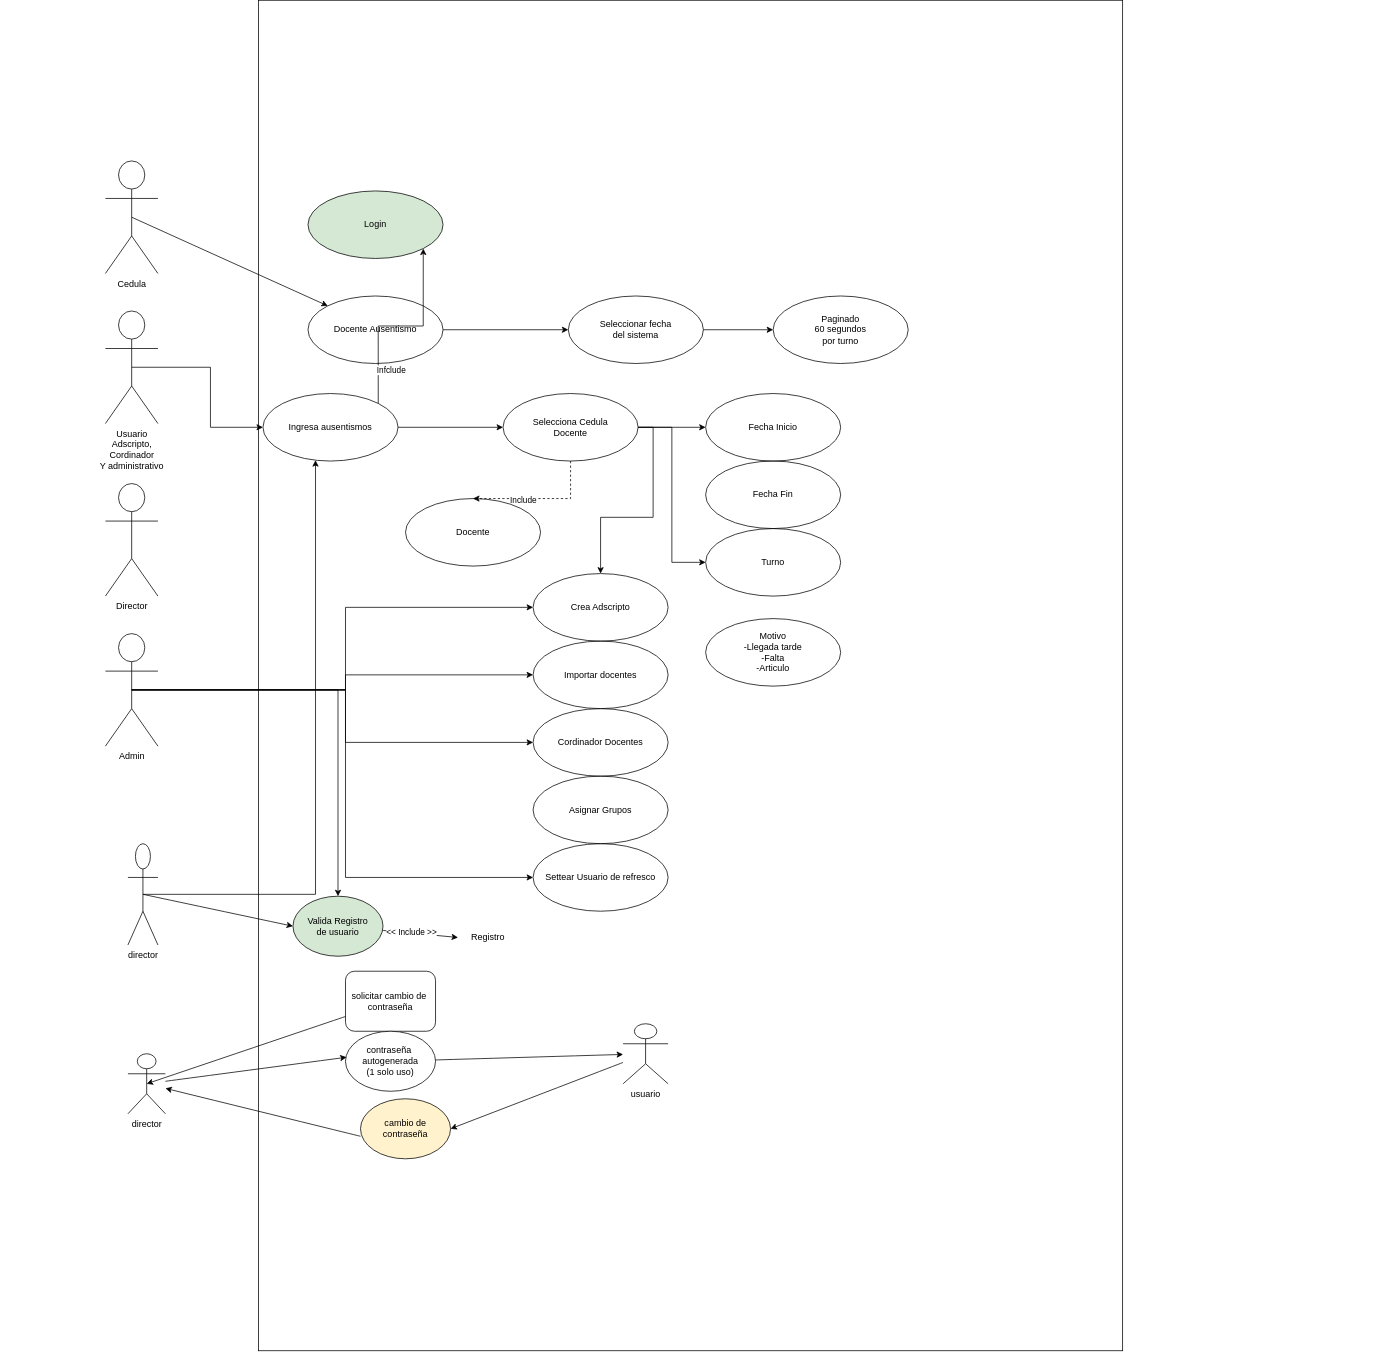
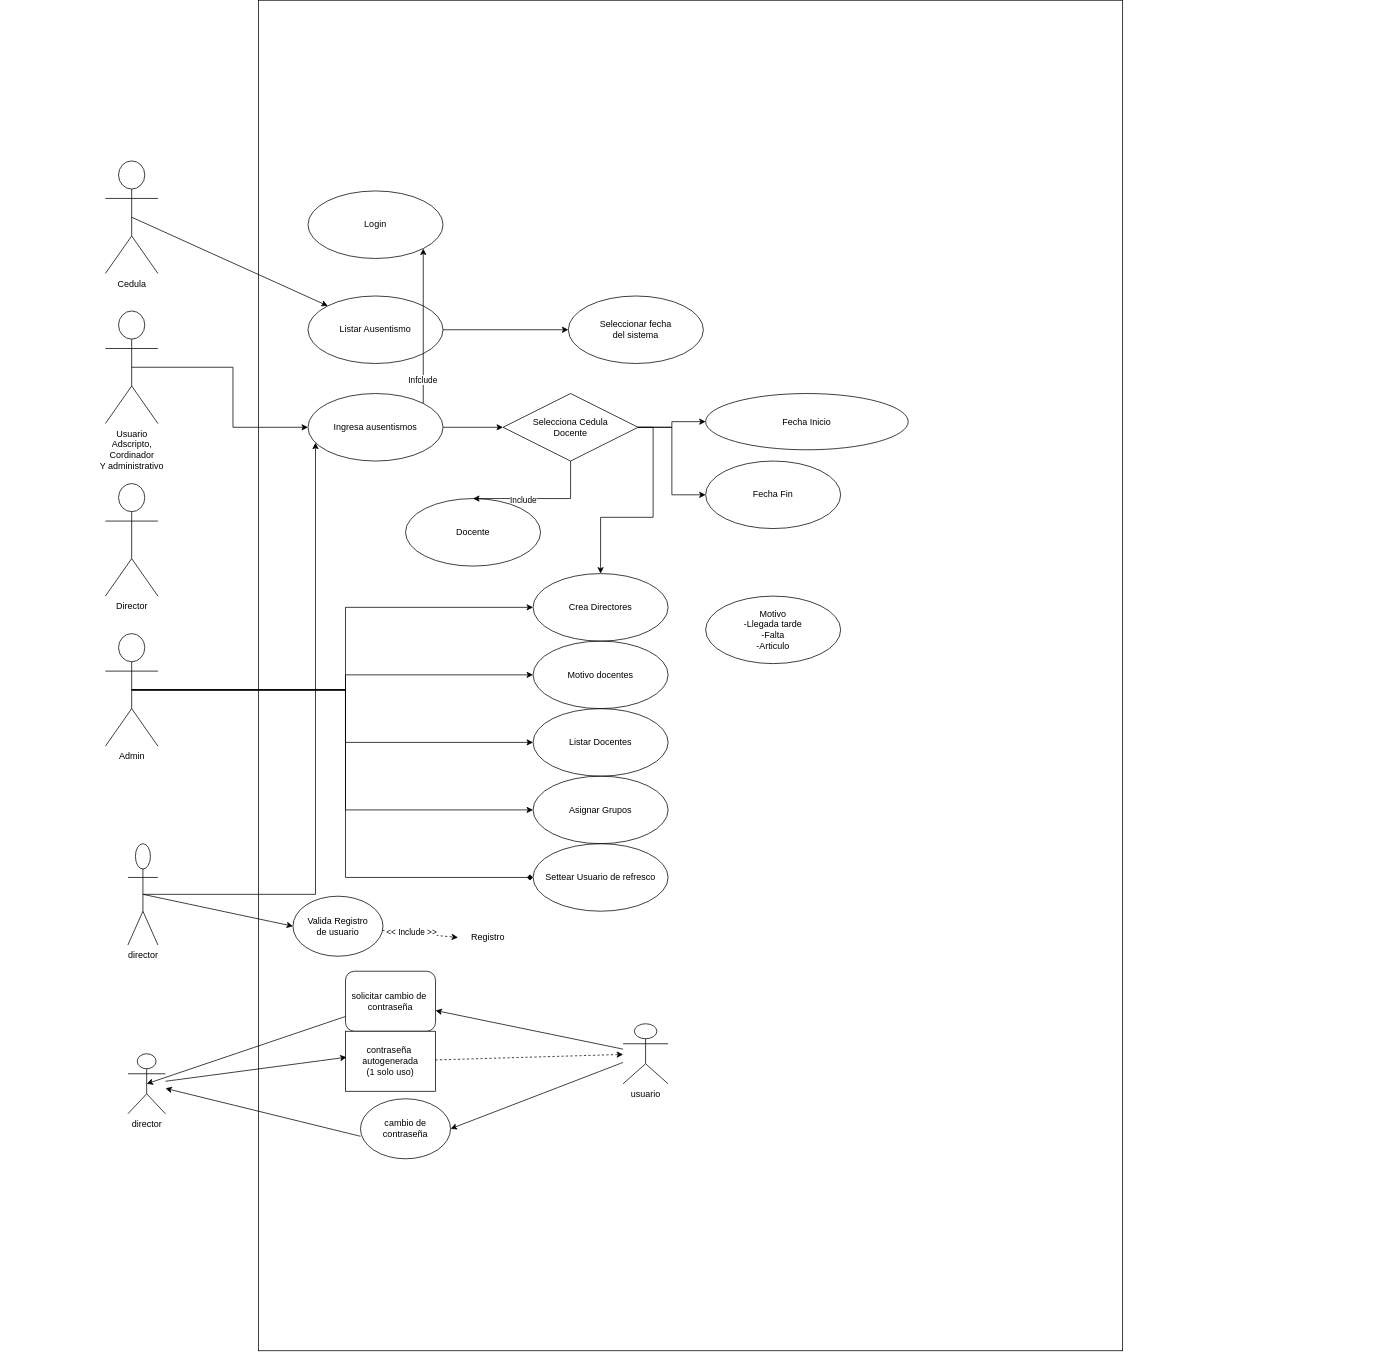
node "Login": fillcolor #d5e8d4 -> #ffffff
node "Docente Ausentismo": label "Docente Ausentismo" -> "Listar Ausentismo"
edge "Seleccionar fecha del sistema" -> "Paginado 60 segundos por turno": removed
node "Paginado 60 segundos por turno": removed
node "Ingresa ausentismos": moved (330, 427) -> (375, 427)
node "Selecciona Cedula Docente": shape ellipse -> diamond
node "Fecha Inicio": size 135x68 -> 203x56
edge "Selecciona Cedula Docente" -> "Fecha Fin": added
edge "Selecciona Cedula Docente" -> "Docente": style dashed -> solid
edge "Selecciona Cedula Docente" -> "Turno": removed
node "Turno": removed
node "Crea Adscripto": label "Crea Adscripto" -> "Crea Directores"
node "Motivo -Llegada tarde -Falta -Articulo": moved (773, 652) -> (773, 630)
node "Importar docentes": label "Importar docentes" -> "Motivo docentes"
node "Cordinador Docentes": label "Cordinador Docentes" -> "Listar Docentes"
edge "Admin" -> "Settear Usuario de refresco": arrowhead classic -> diamond
edge "Admin" -> "Valida Registro de usuario": now "Admin" -> "Asignar Grupos"
node "Valida Registro de usuario": fillcolor #d5e8d4 -> #ffffff
edge "Valida Registro de usuario" -> "Registro": style solid -> dashed
edge "usuario" -> "solicitar cambio de contraseña": added
edge "contraseña autogenerada (1 solo uso)" -> "usuario": style solid -> dashed
node "contraseña autogenerada (1 solo uso)": shape ellipse -> rectangle
node "cambio de contraseña": fillcolor #fff2cc -> #ffffff
